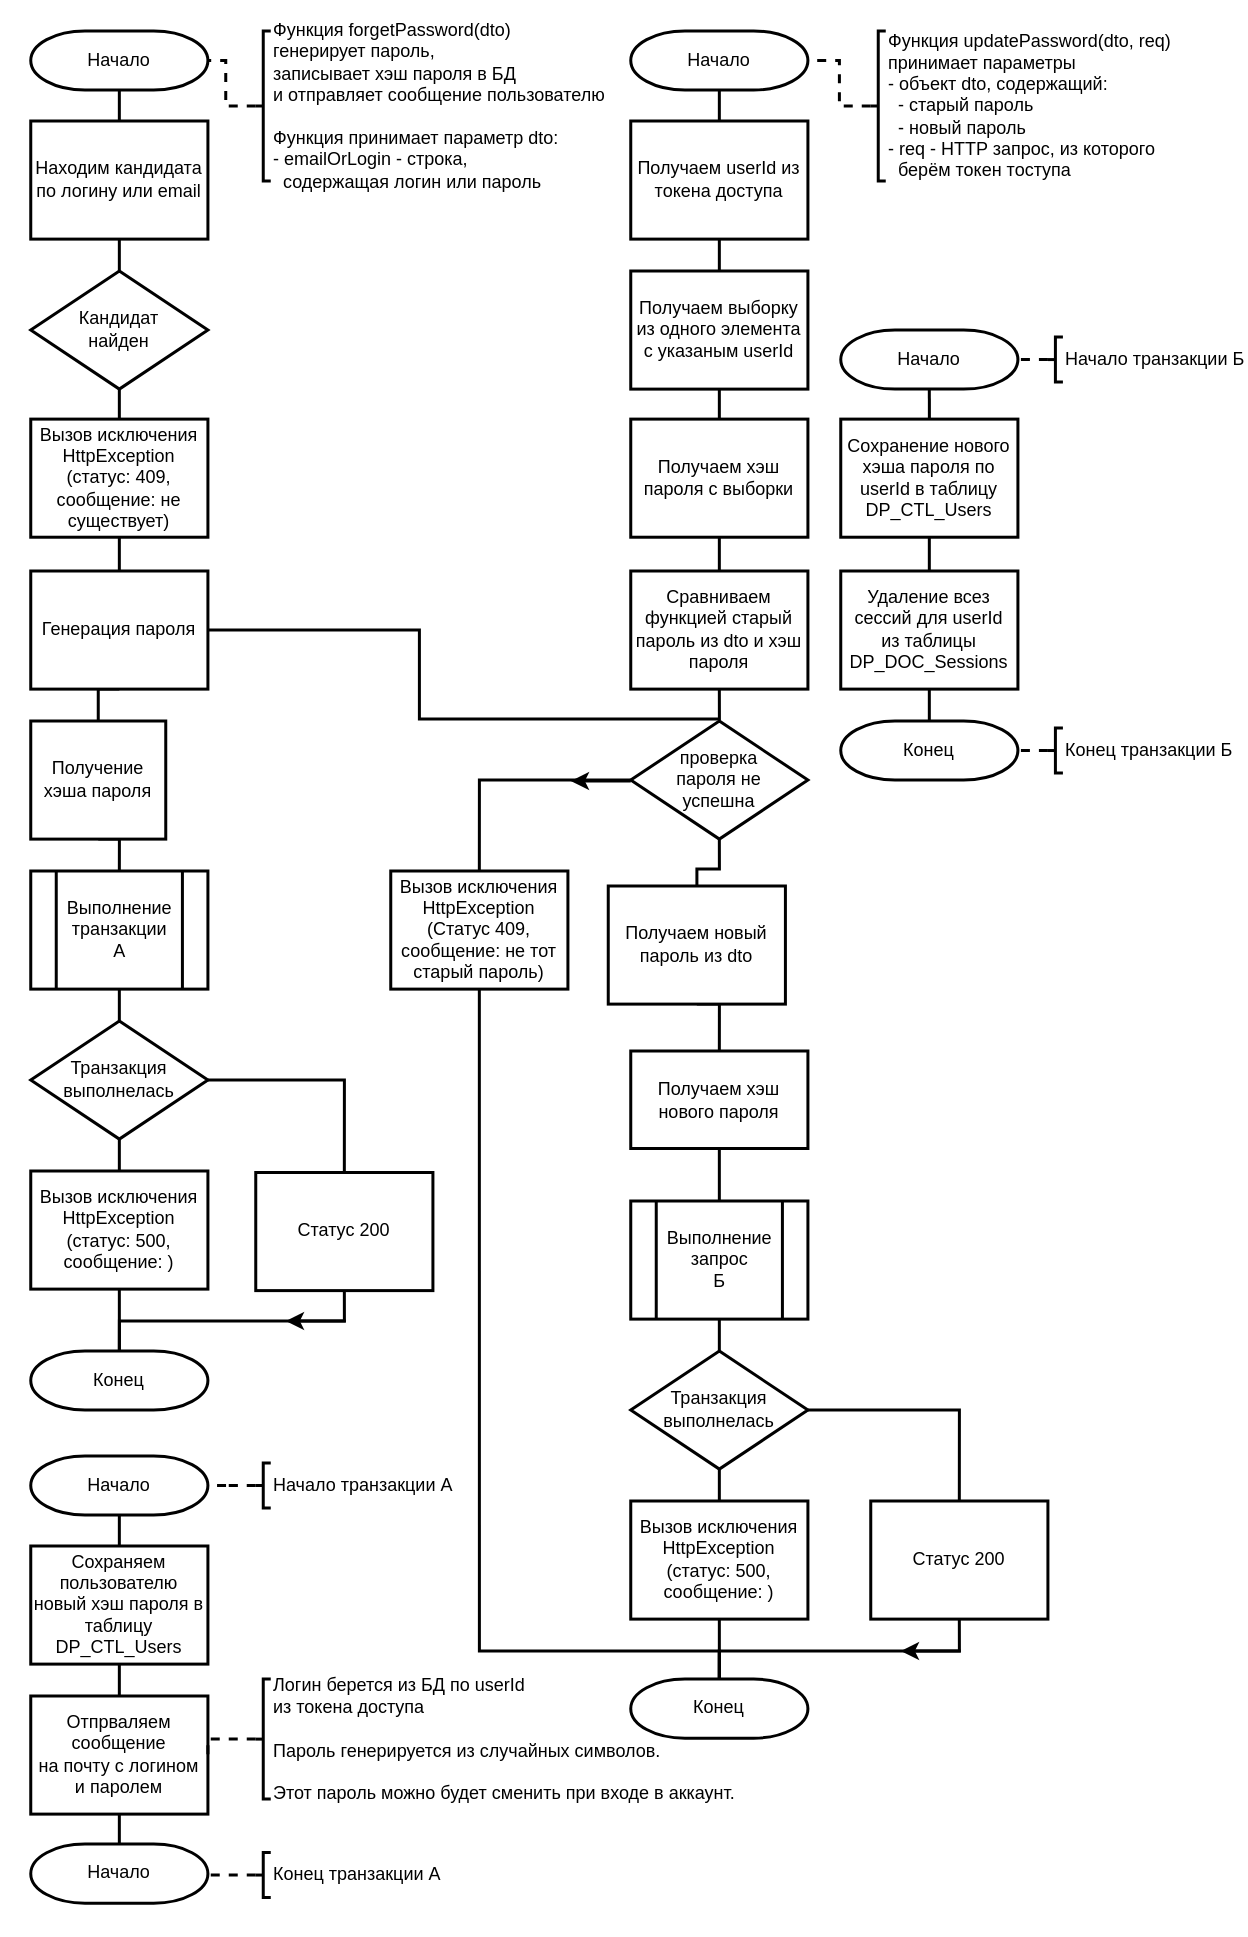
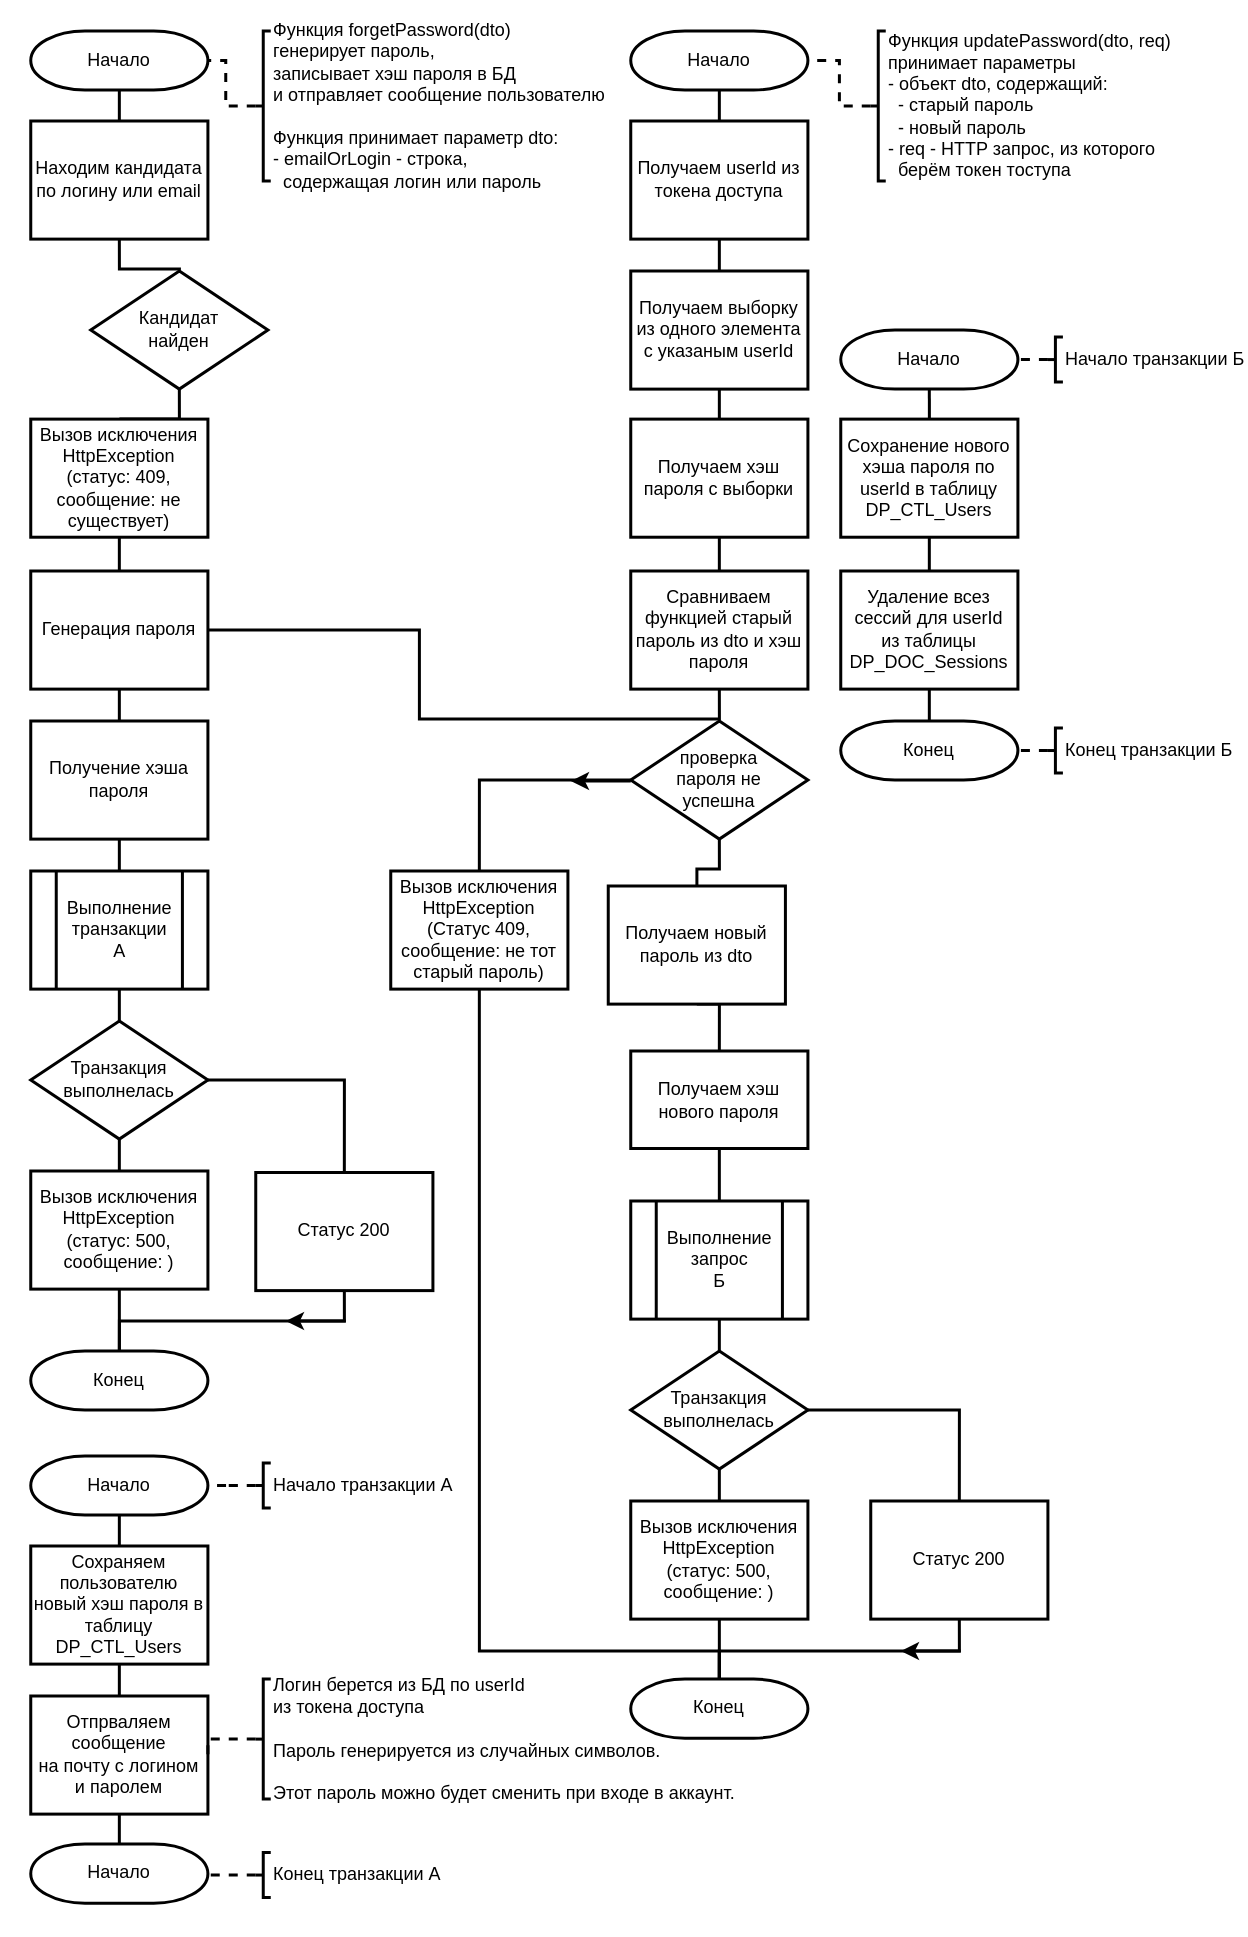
node "Кандидат найден": moved (119, 330) -> (179, 330)
node "Получение хэша пароля": size 135x118 -> 177x118
